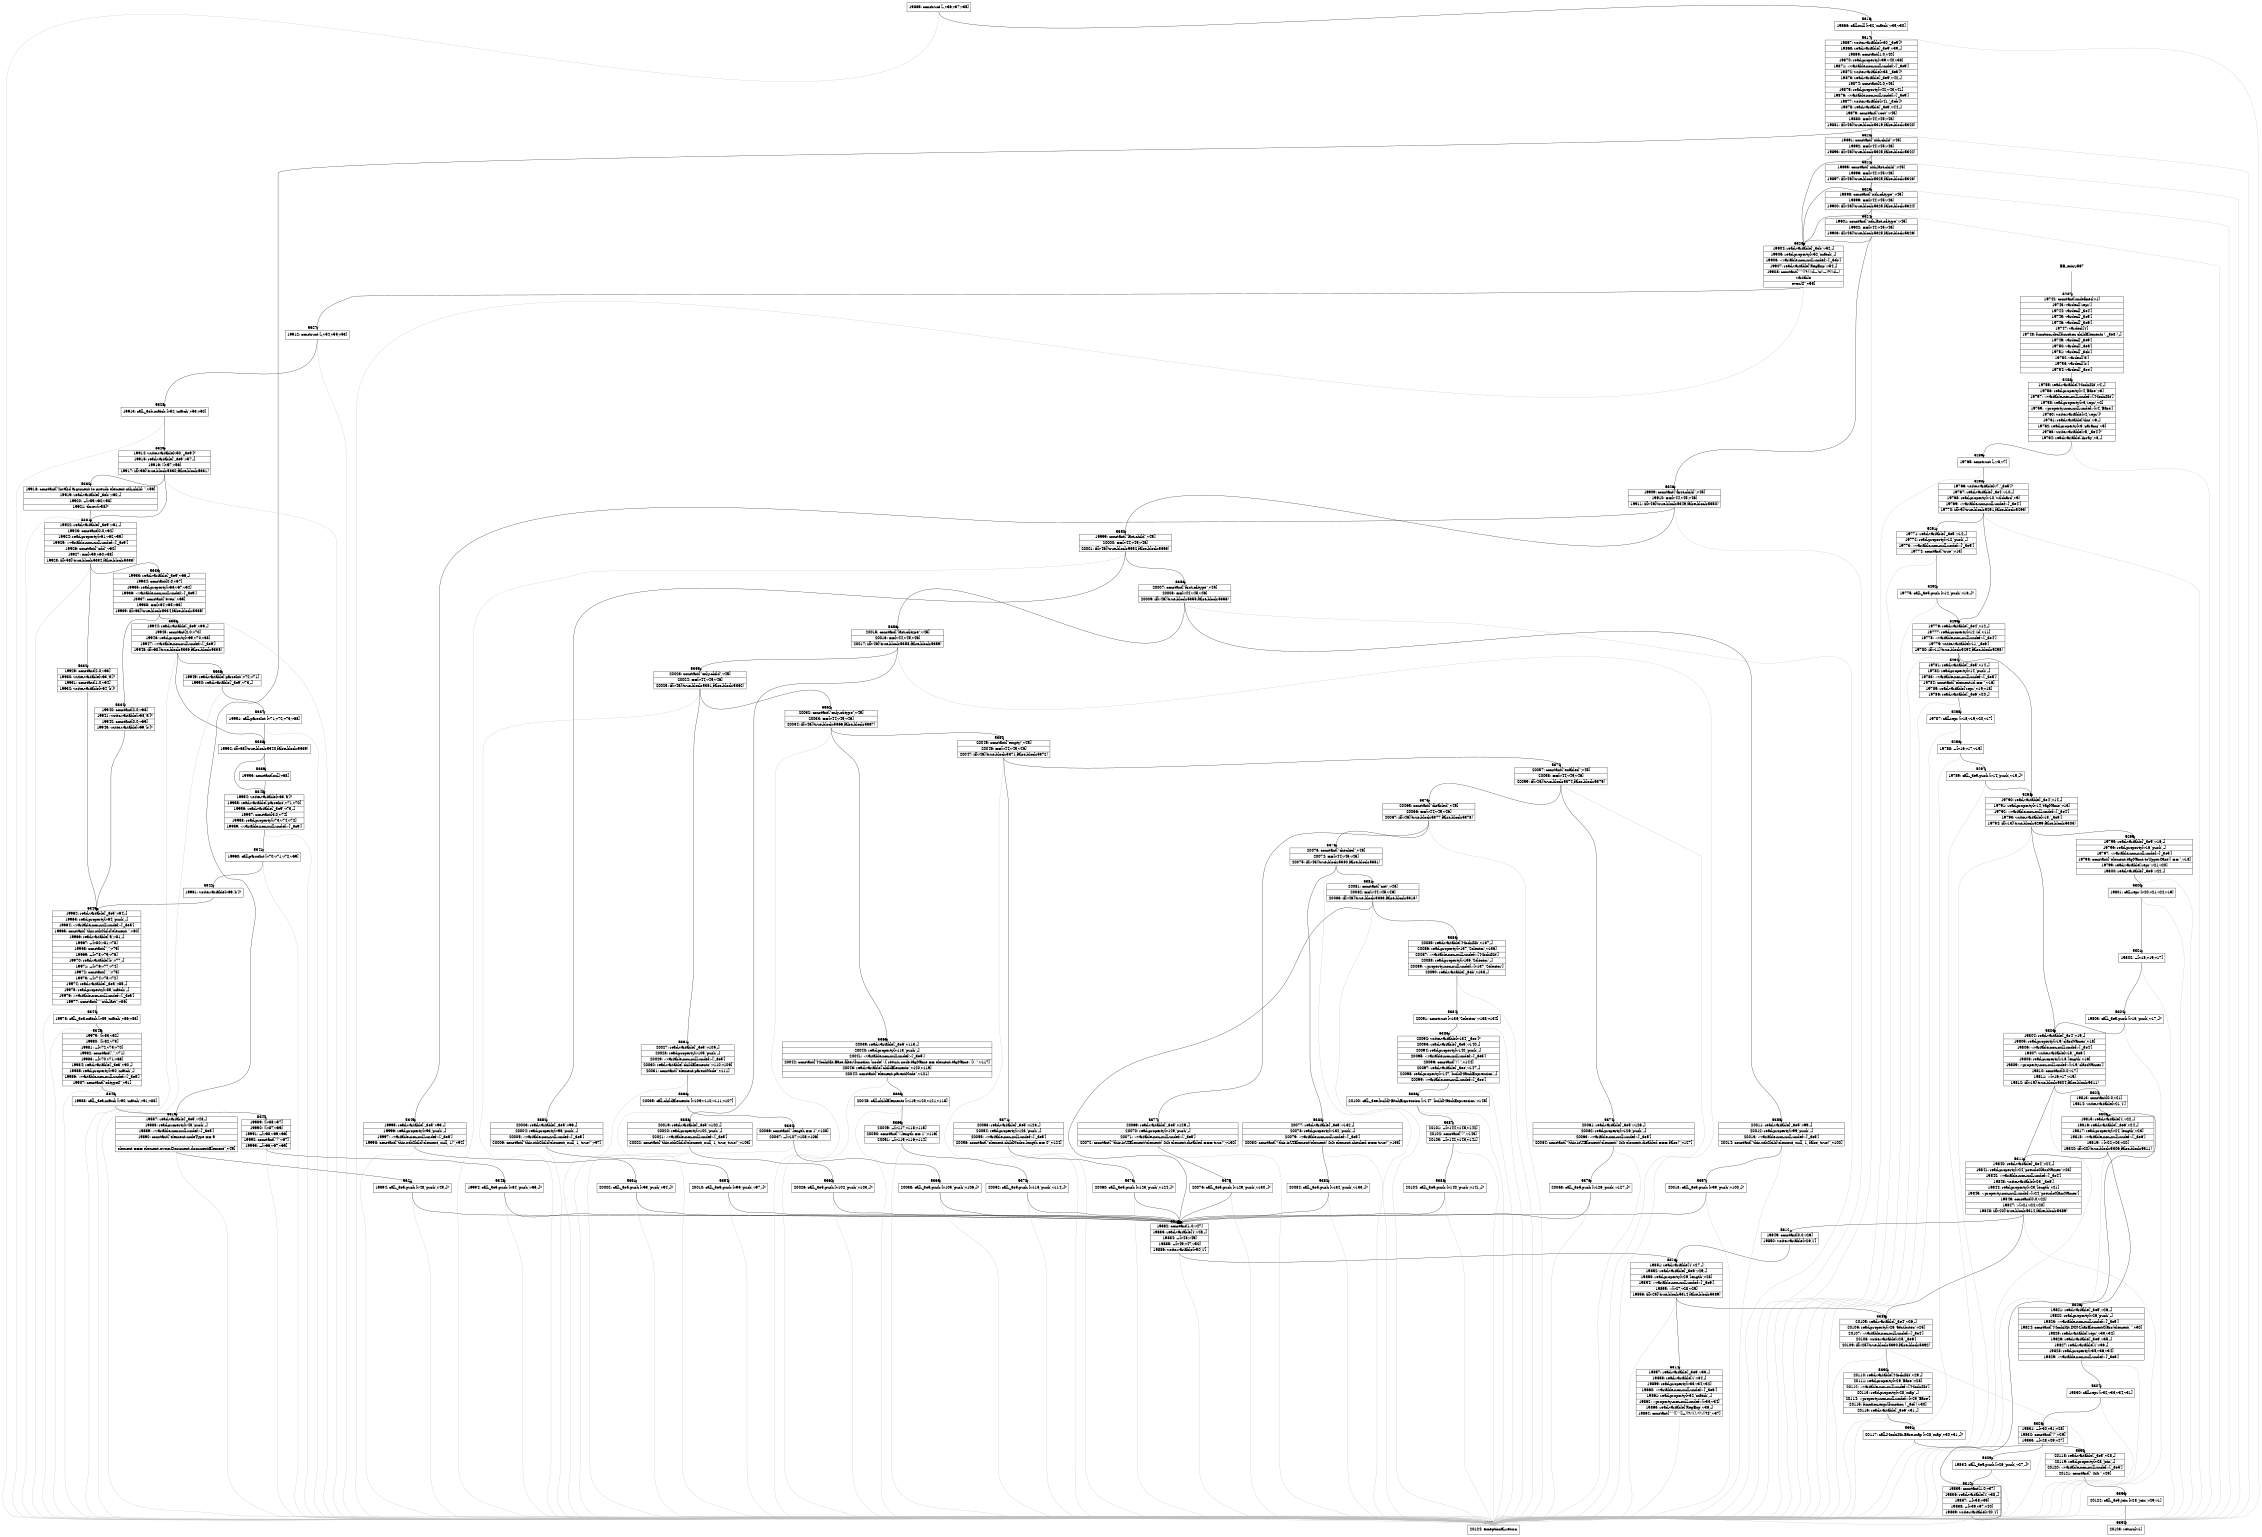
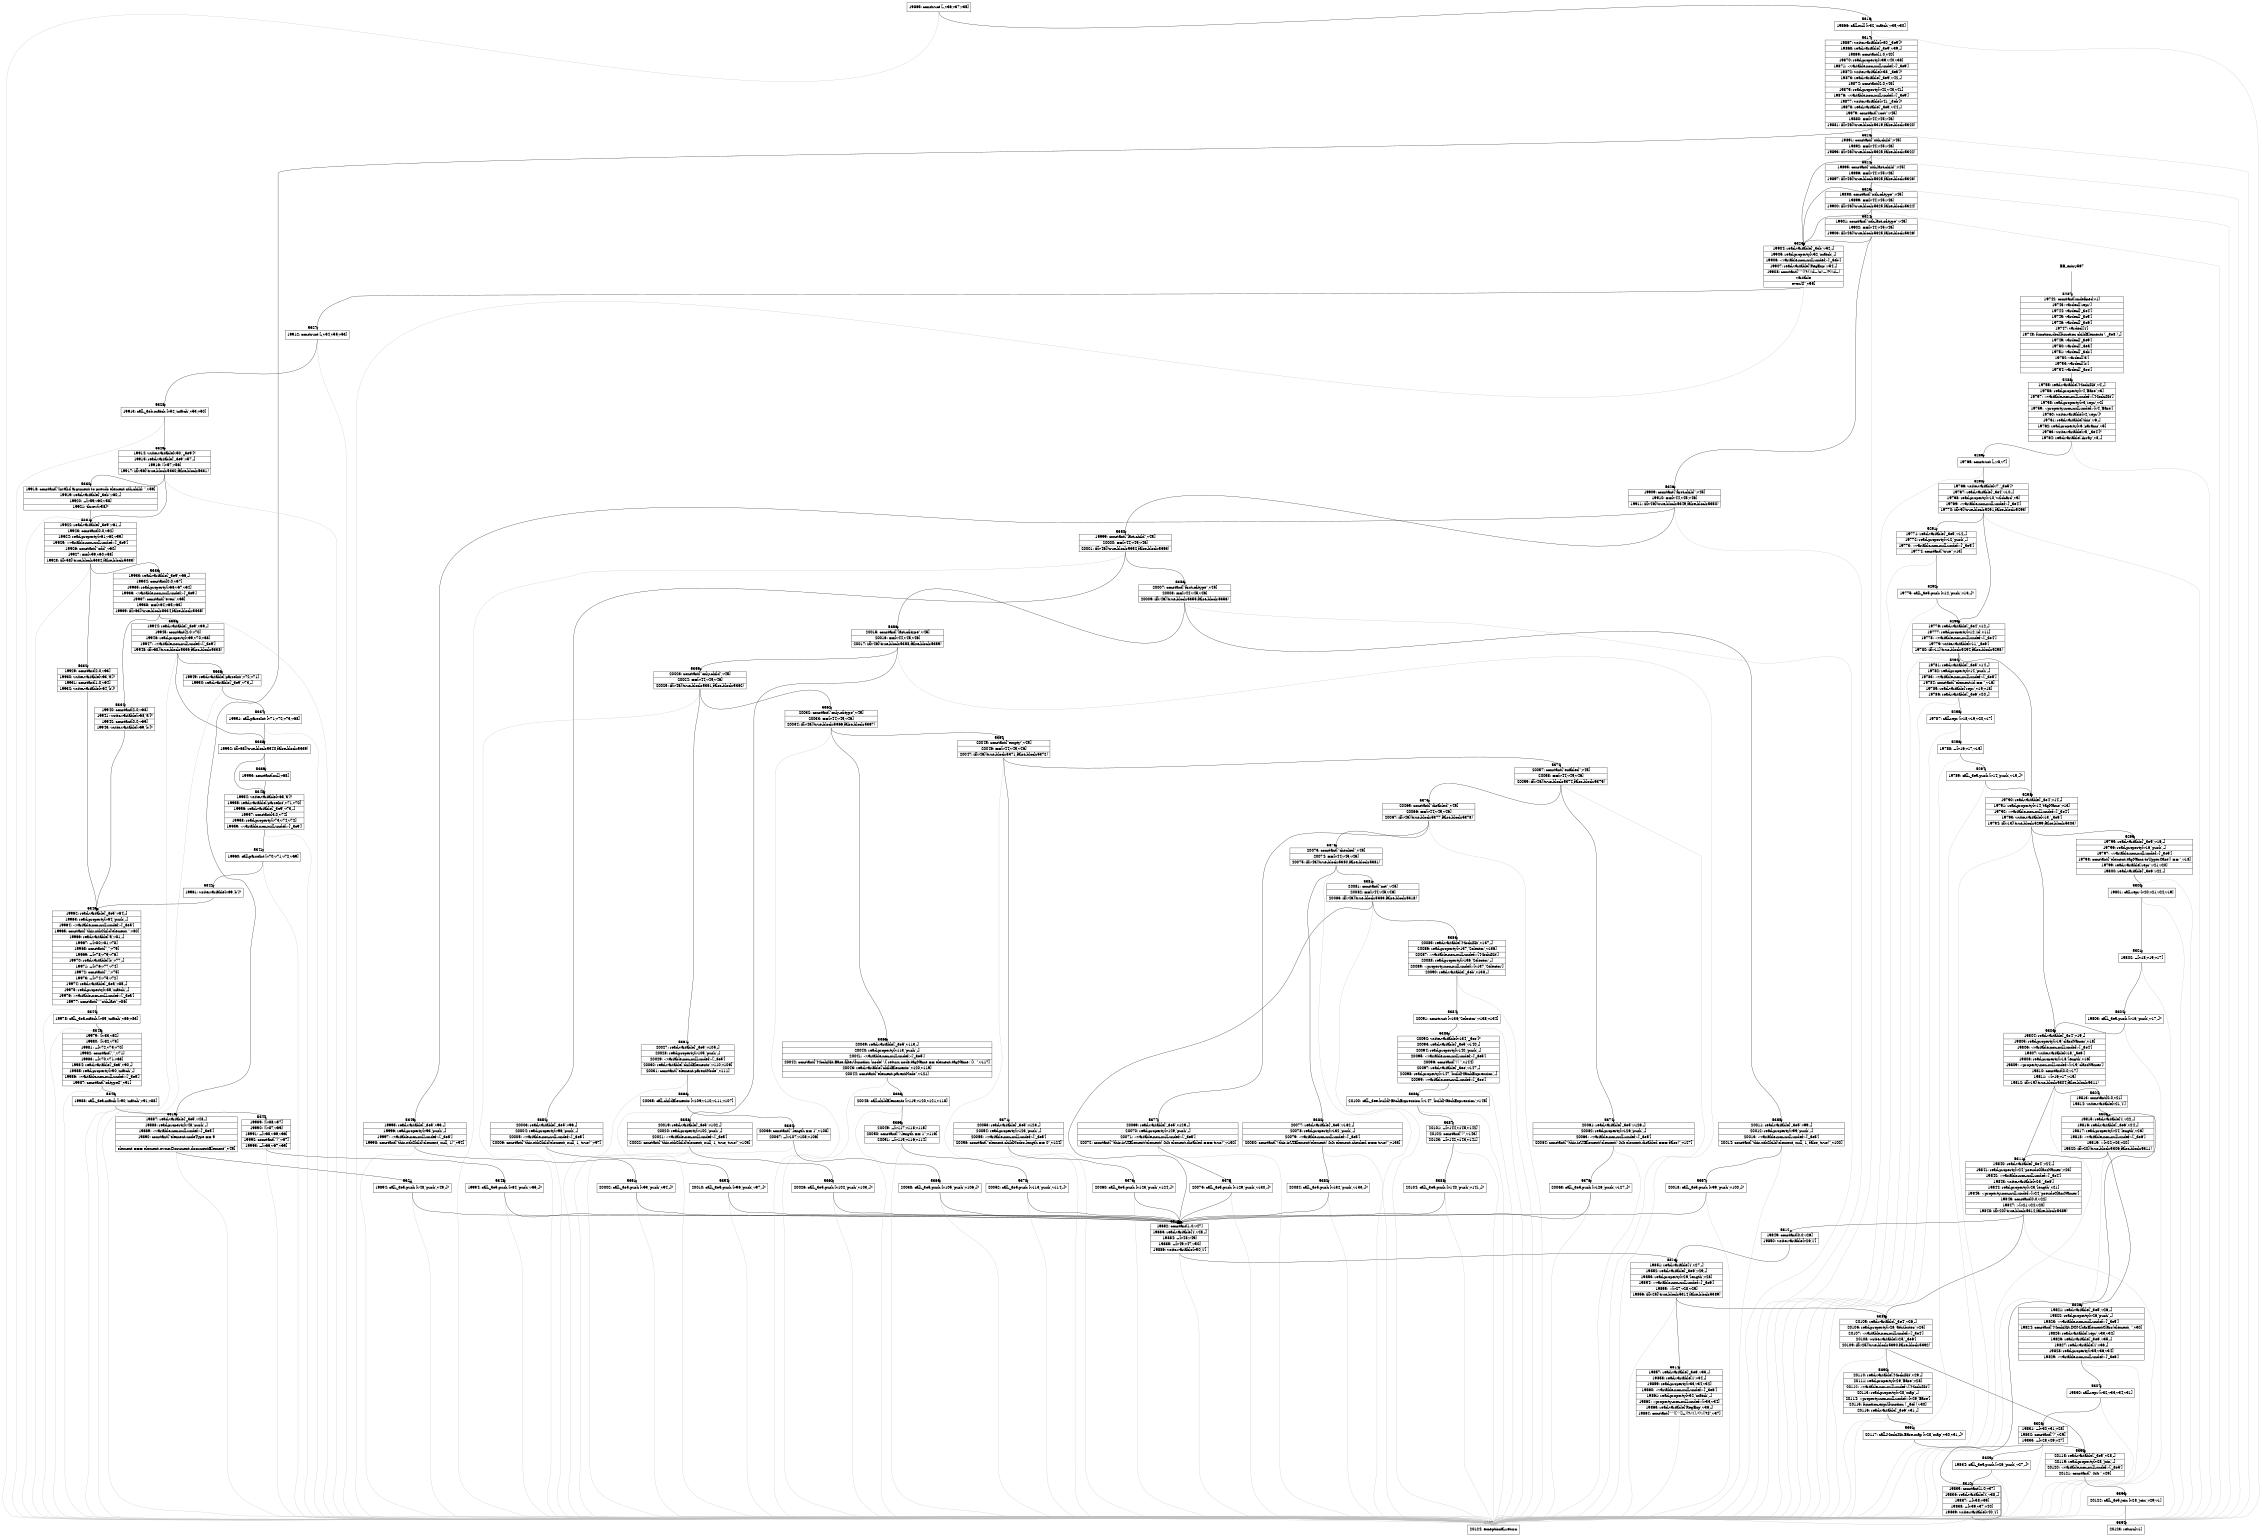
edge "20105: read-variable['_3e4',v26,-]" -> "20118: read-variable['_3e5',v28,-]": color gray -> black
